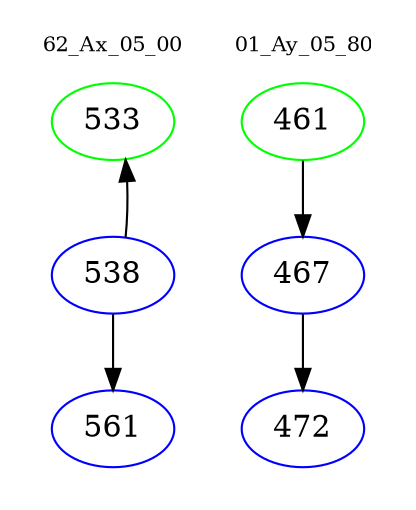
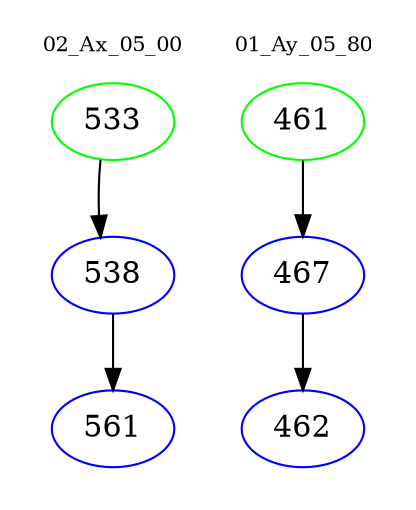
cluster "62_Ax_05_00": label "62_Ax_05_00" -> "02_Ax_05_00"
edge "538" -> "533": reversed
node "472": label "472" -> "462"
